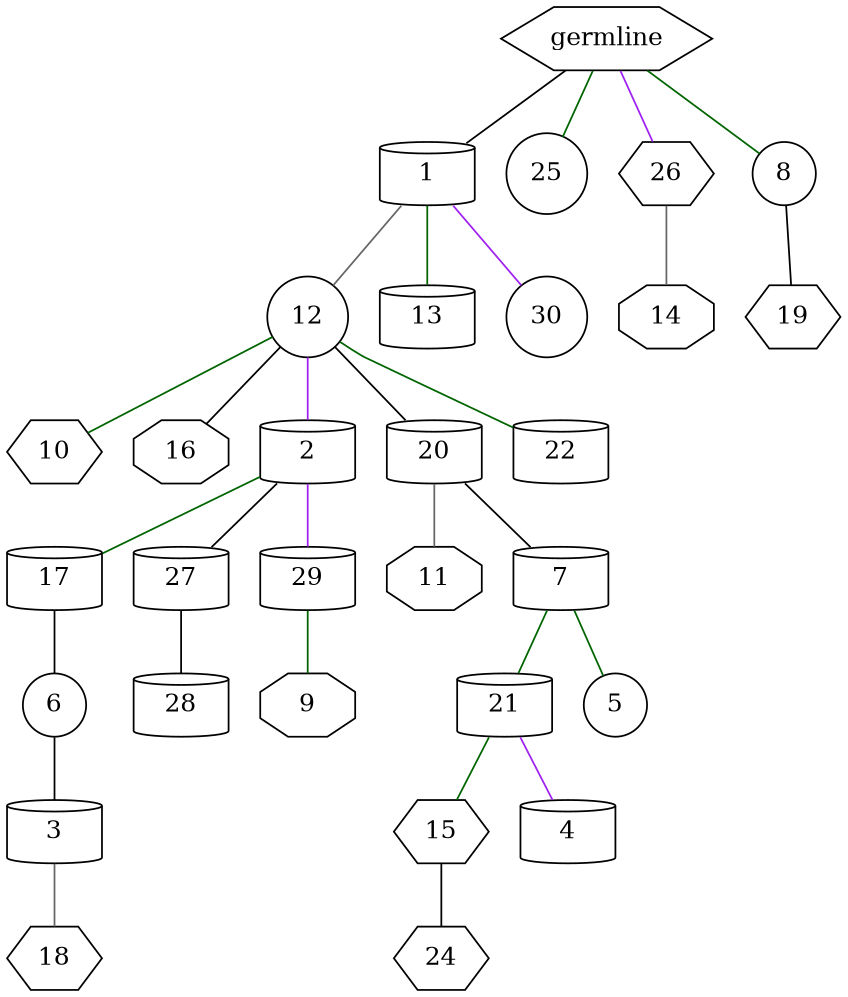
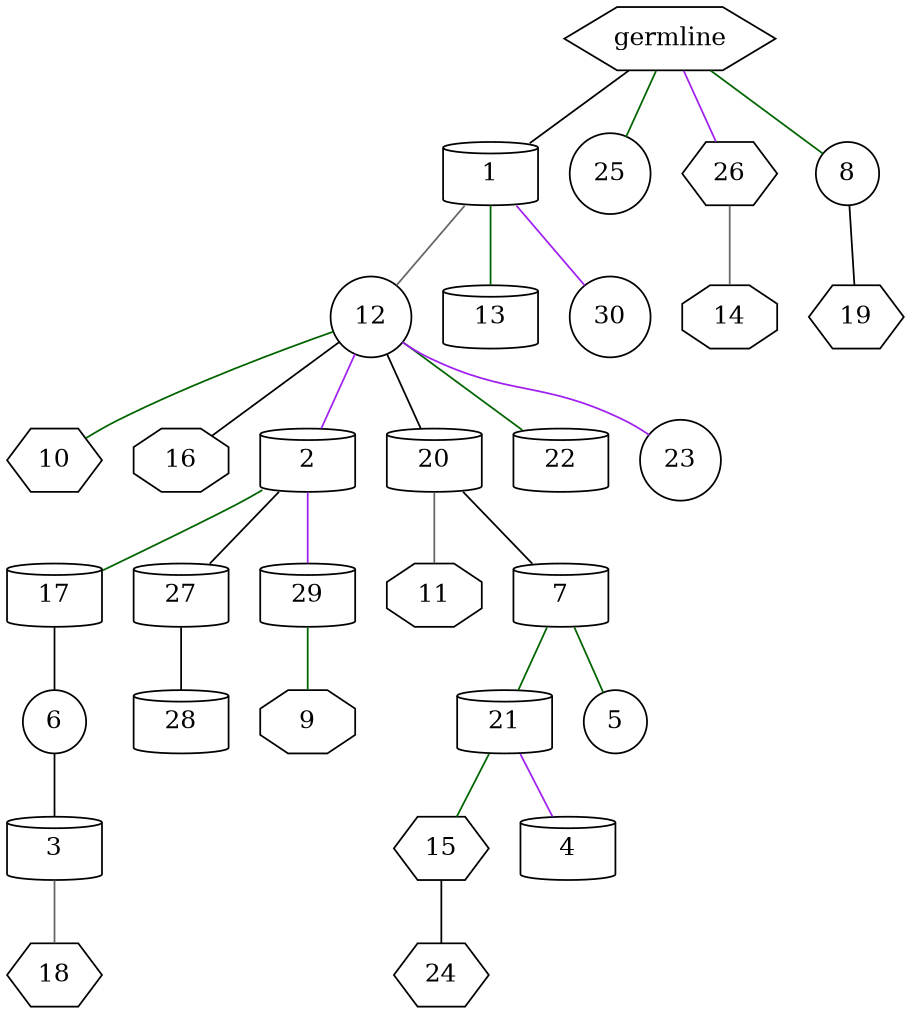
node "23": added
